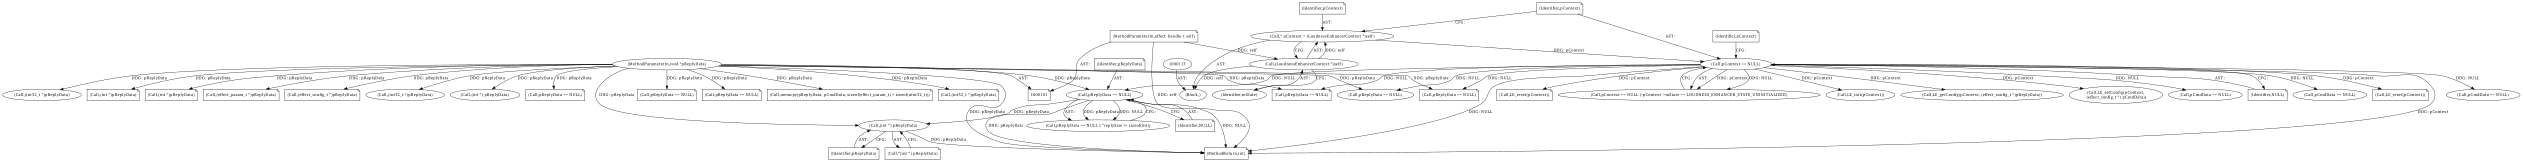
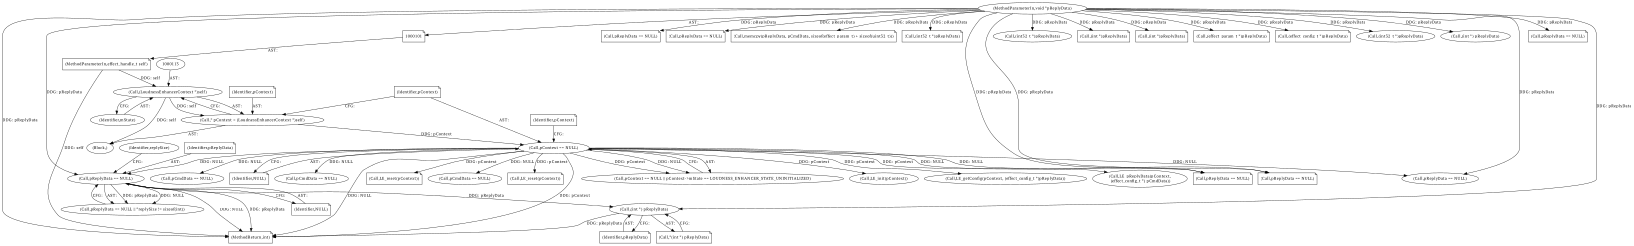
edge "(MethodParameterIn,effect_handle_t self)" -> "1000101": reversed
edge "1000113" -> "(Block,)": now "1000113" -> "(Call,(LoudnessEnhancerContext *)self)"
node "(Call,LE_setConfig(pContext, (effect_config_t *) pCmdData))": label "(Call,LE_setConfig(pContext, (effect_config_t *) pCmdData))" -> "(Call,LE_pReplyData(pContext, (effect_config_t *) pCmdData))"
node "(Identifier,replySize)": added
